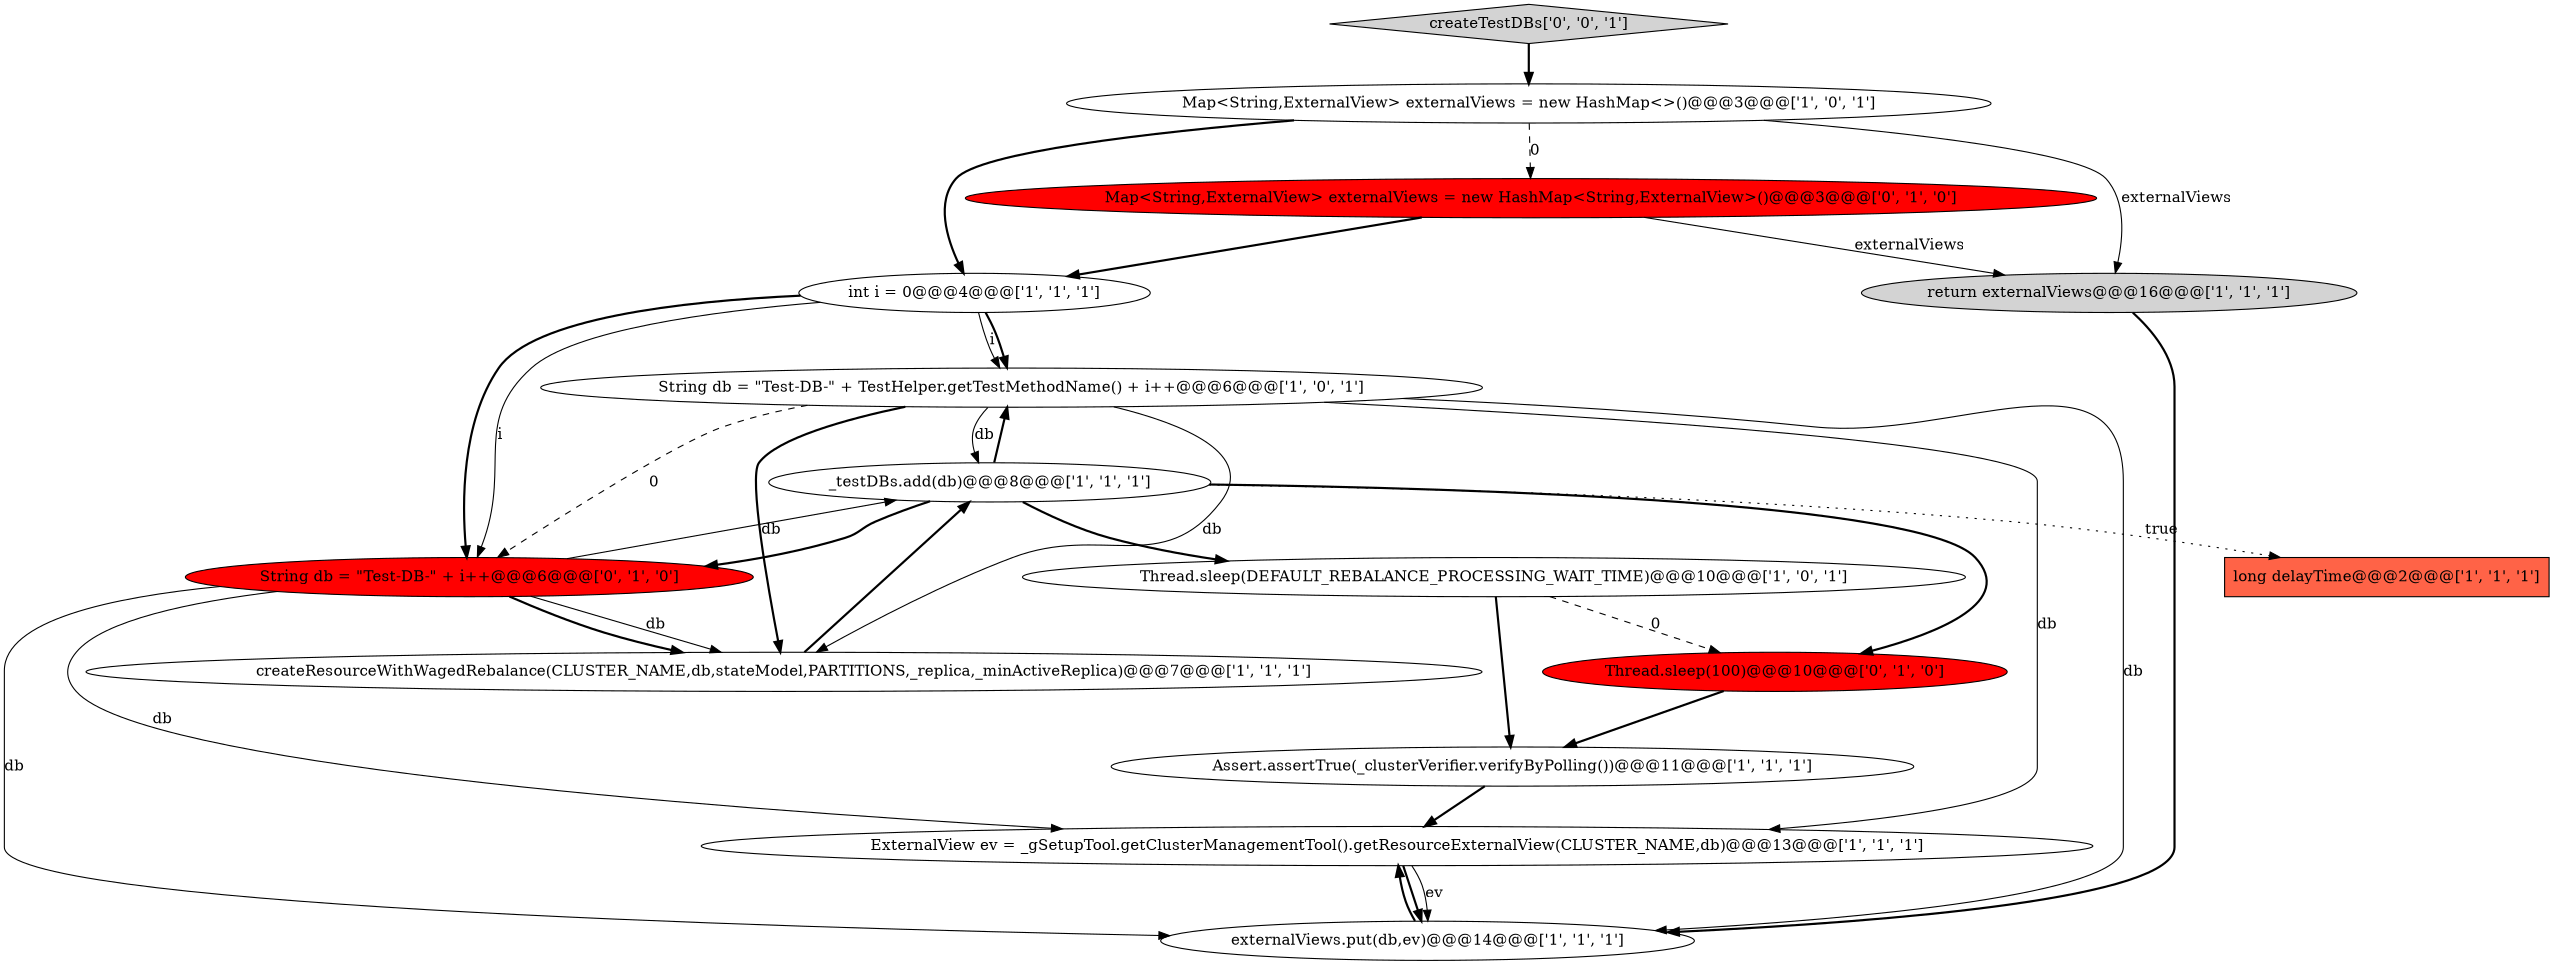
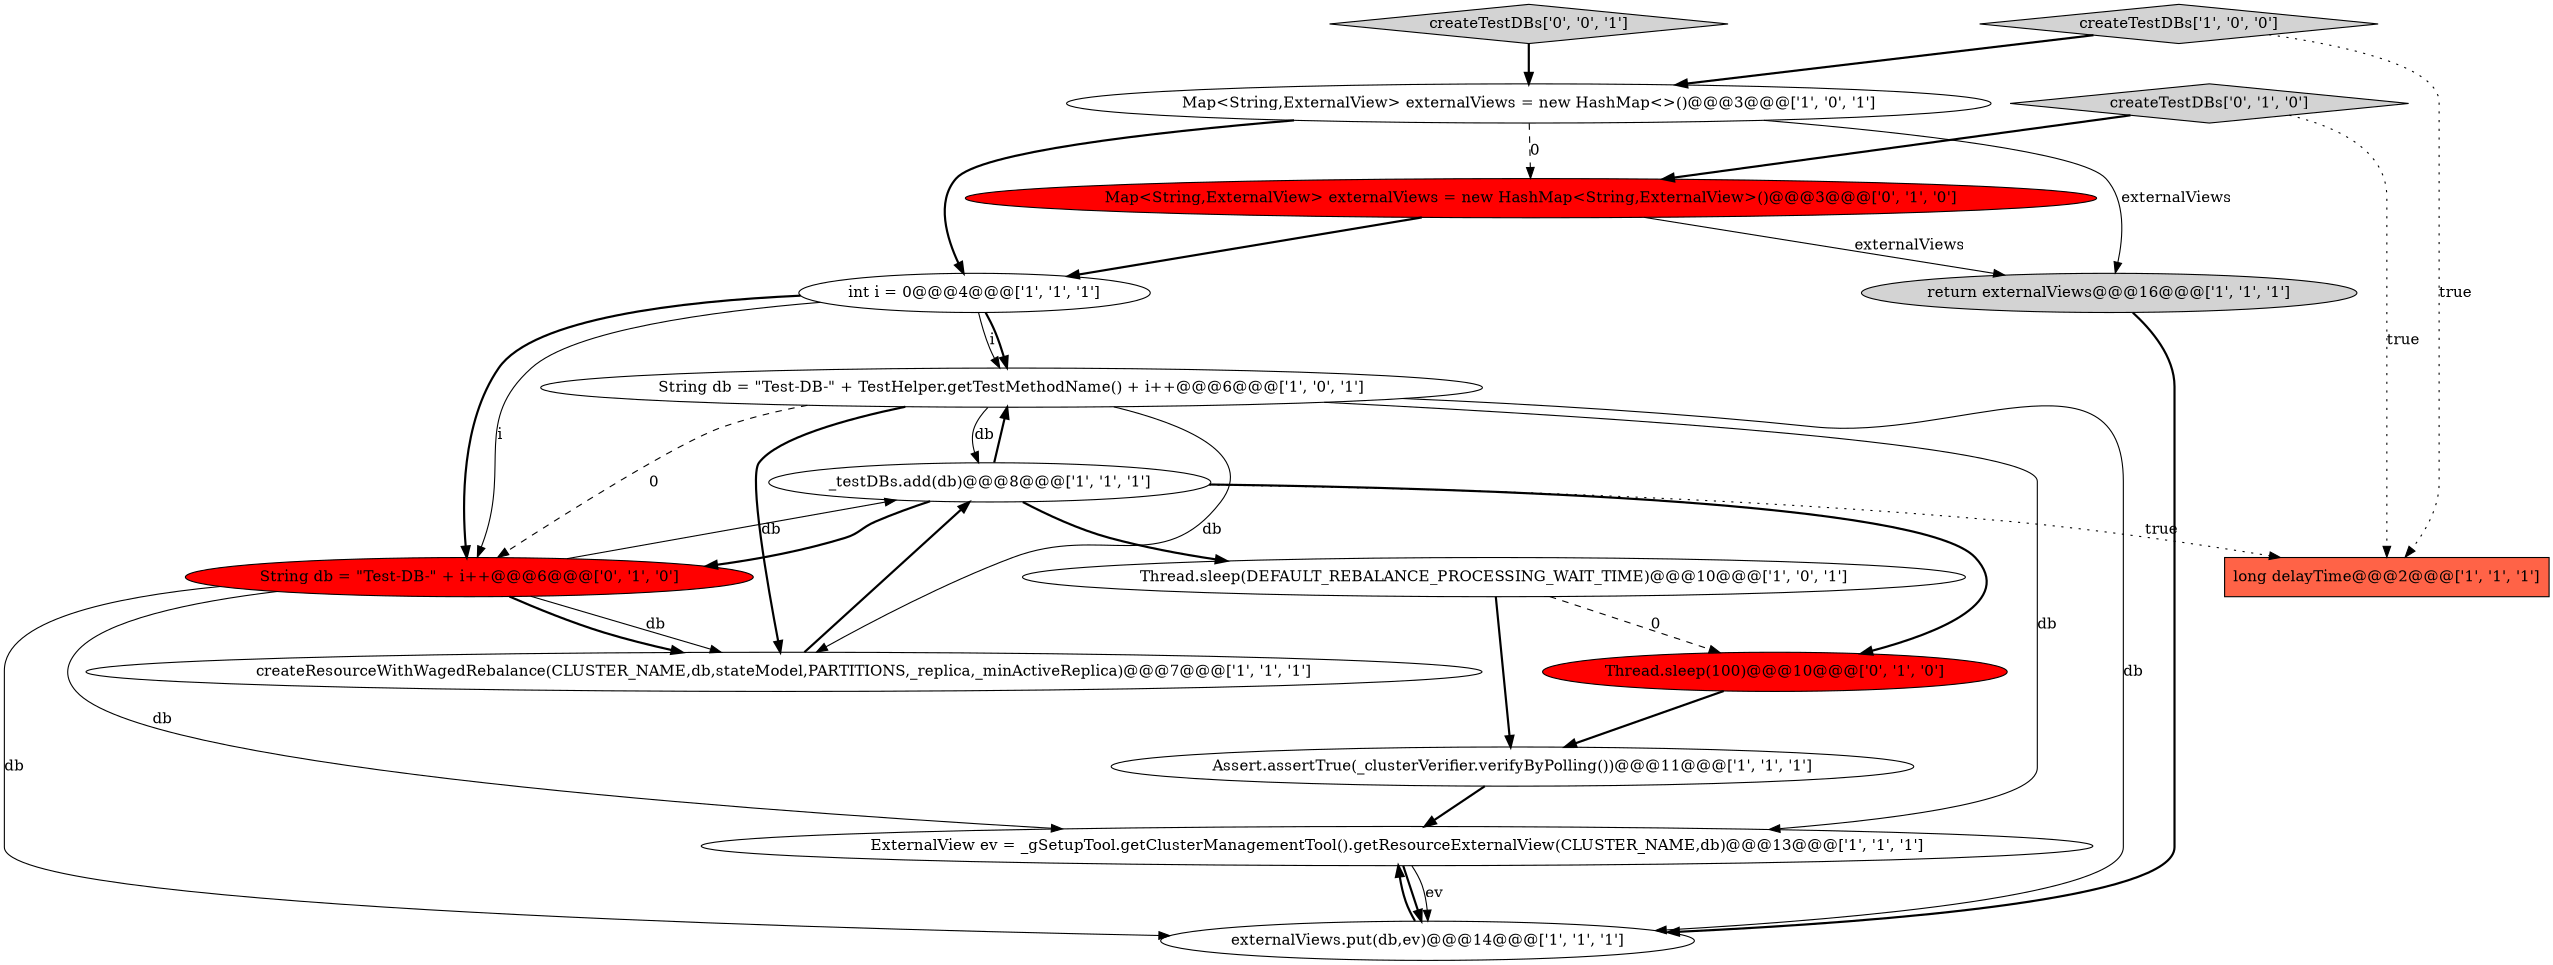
node "createTestDBs['1', '0', '0']": added
node "createTestDBs['0', '1', '0']": added
